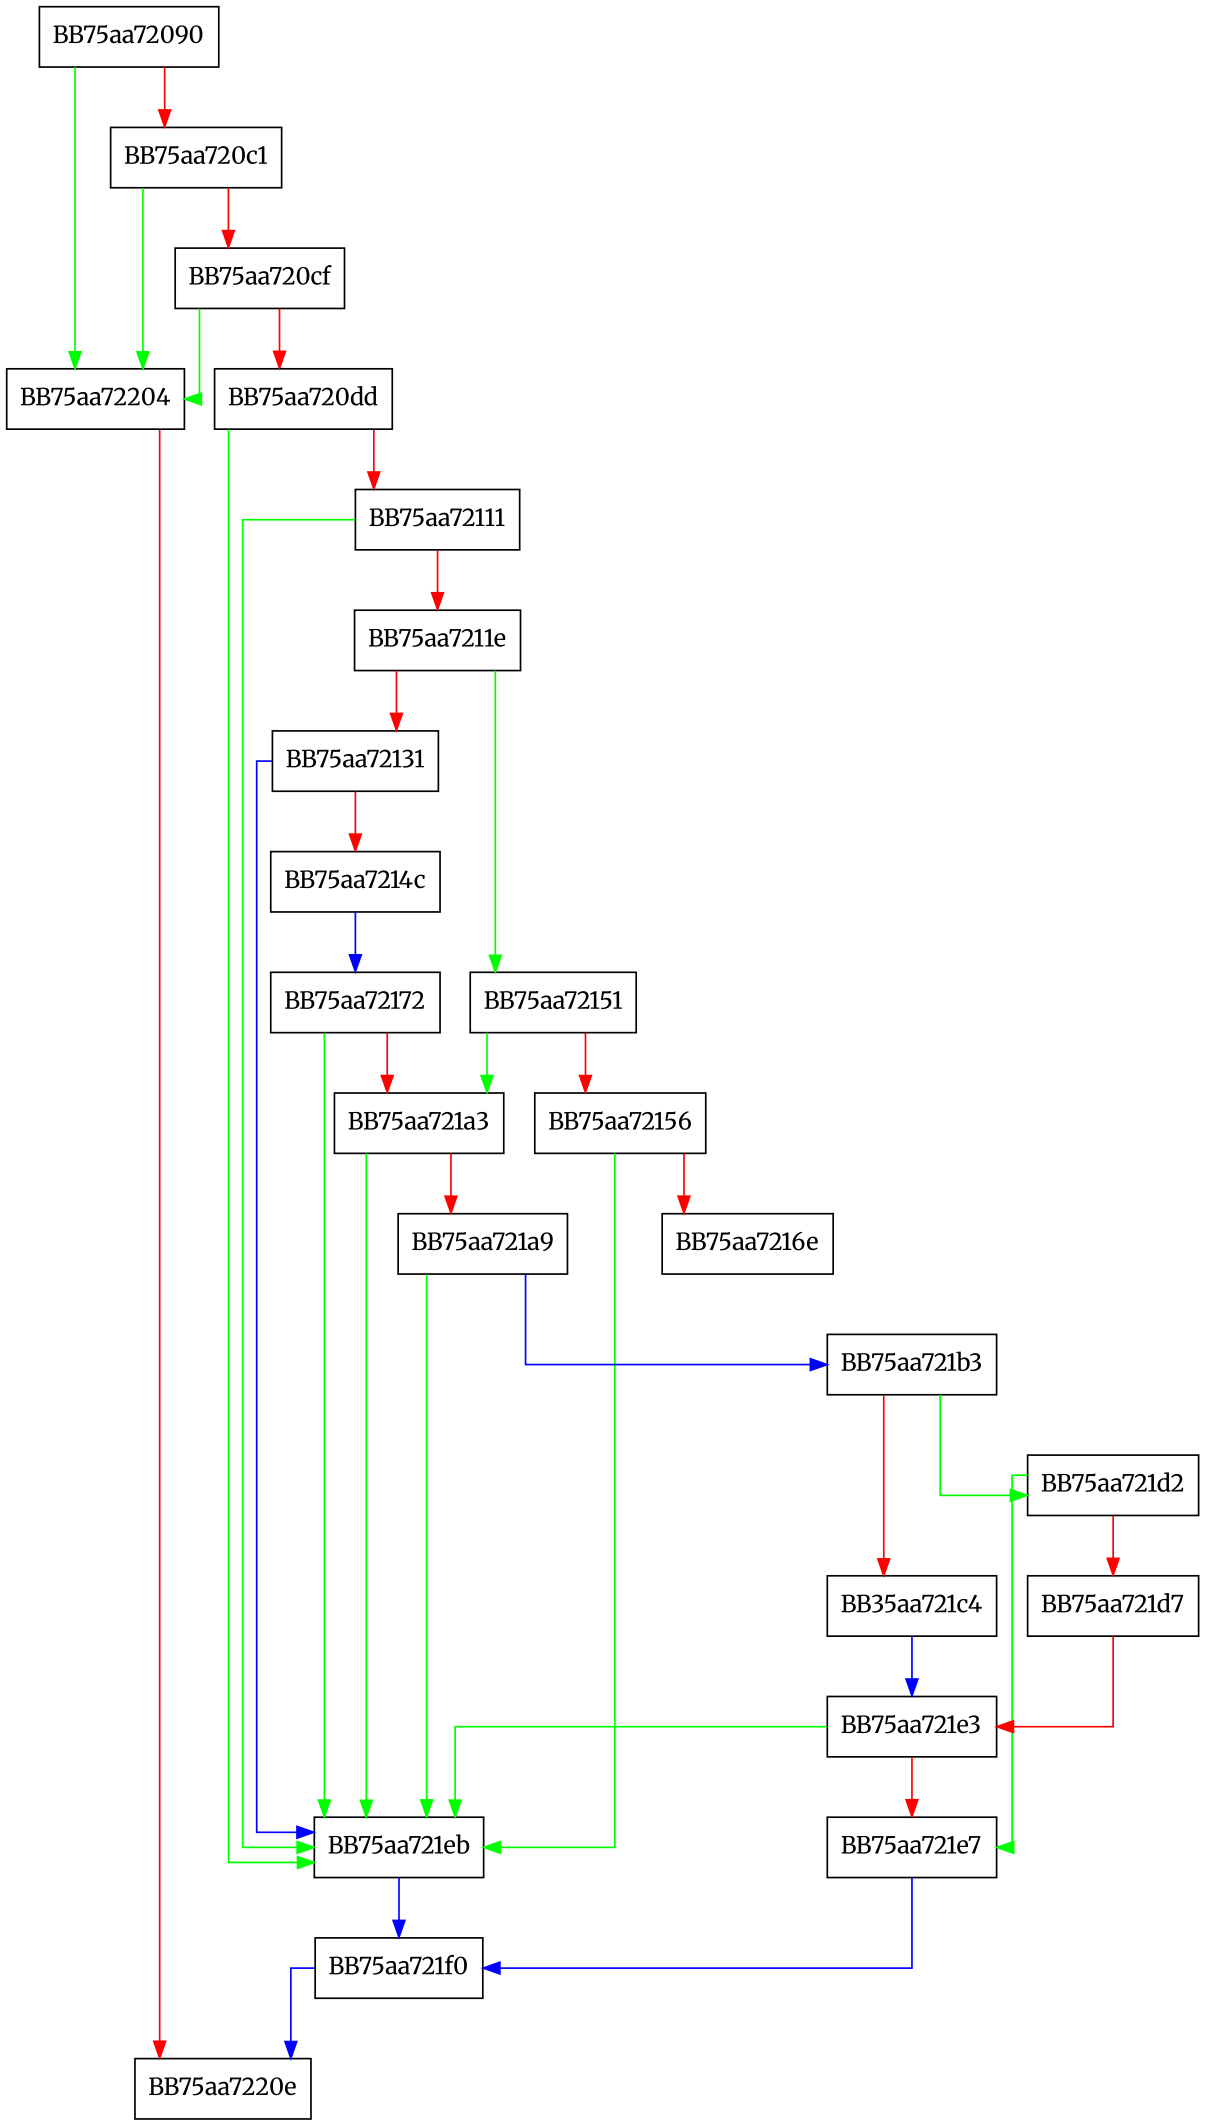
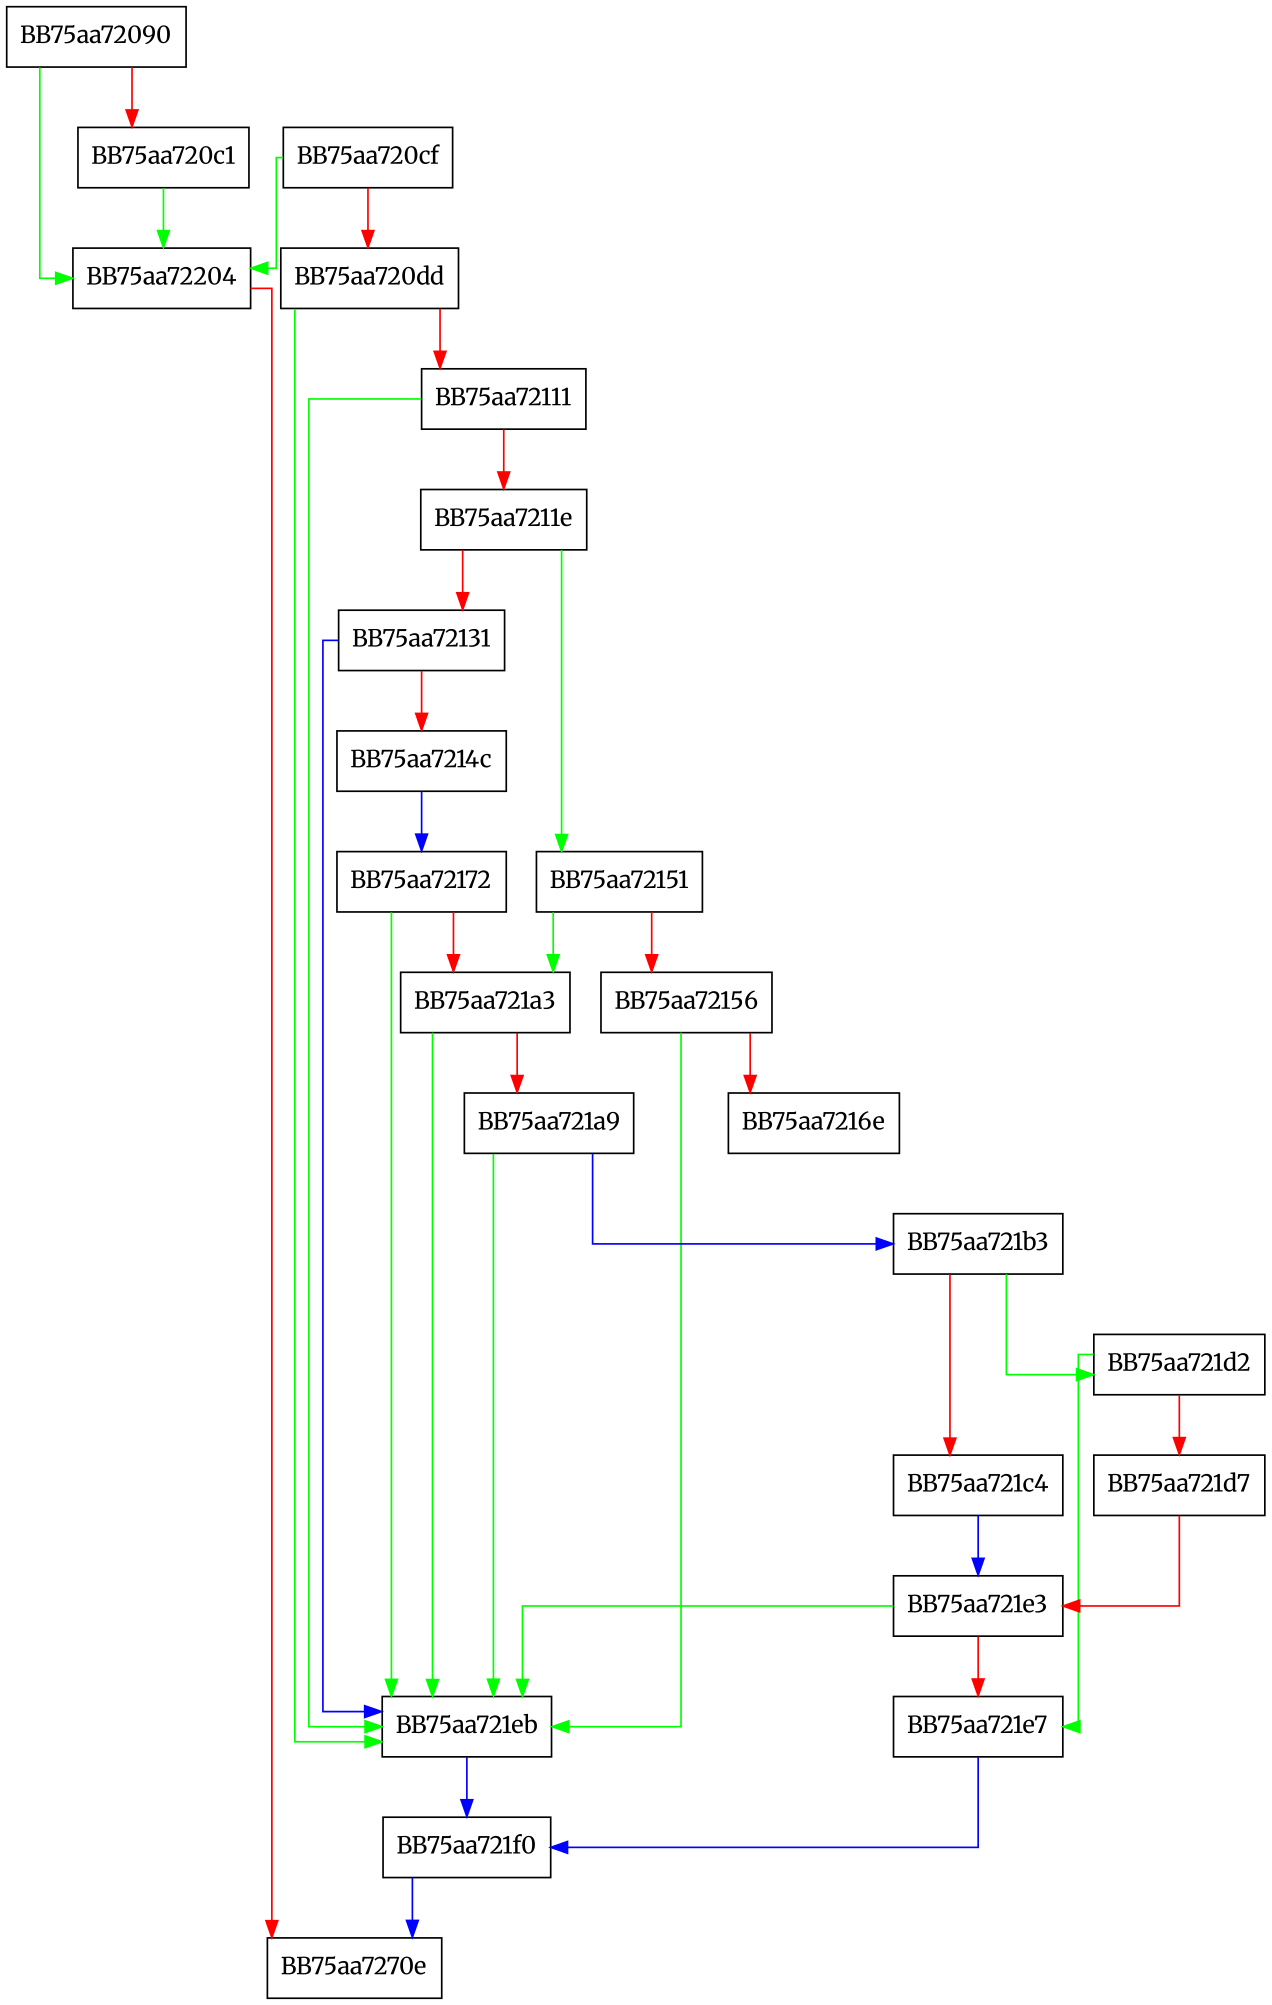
edge "BB75aa720c1" -> "BB75aa720cf": removed
node "BB35aa721c4": label "BB35aa721c4" -> "BB75aa721c4"
node "BB75aa7220e": label "BB75aa7220e" -> "BB75aa7270e"
